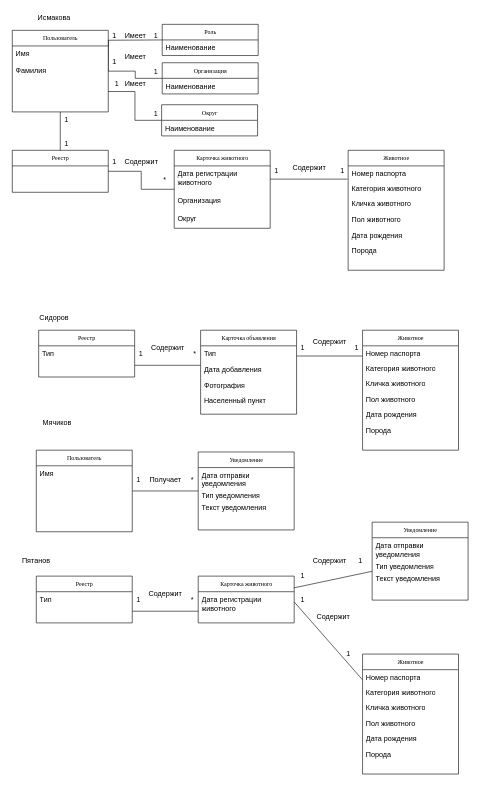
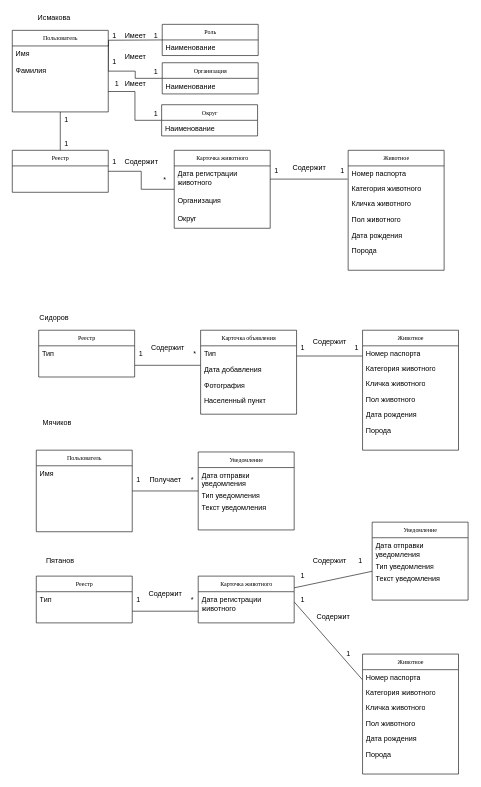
node "Пятанов": moved (36, 561) -> (60, 561)
